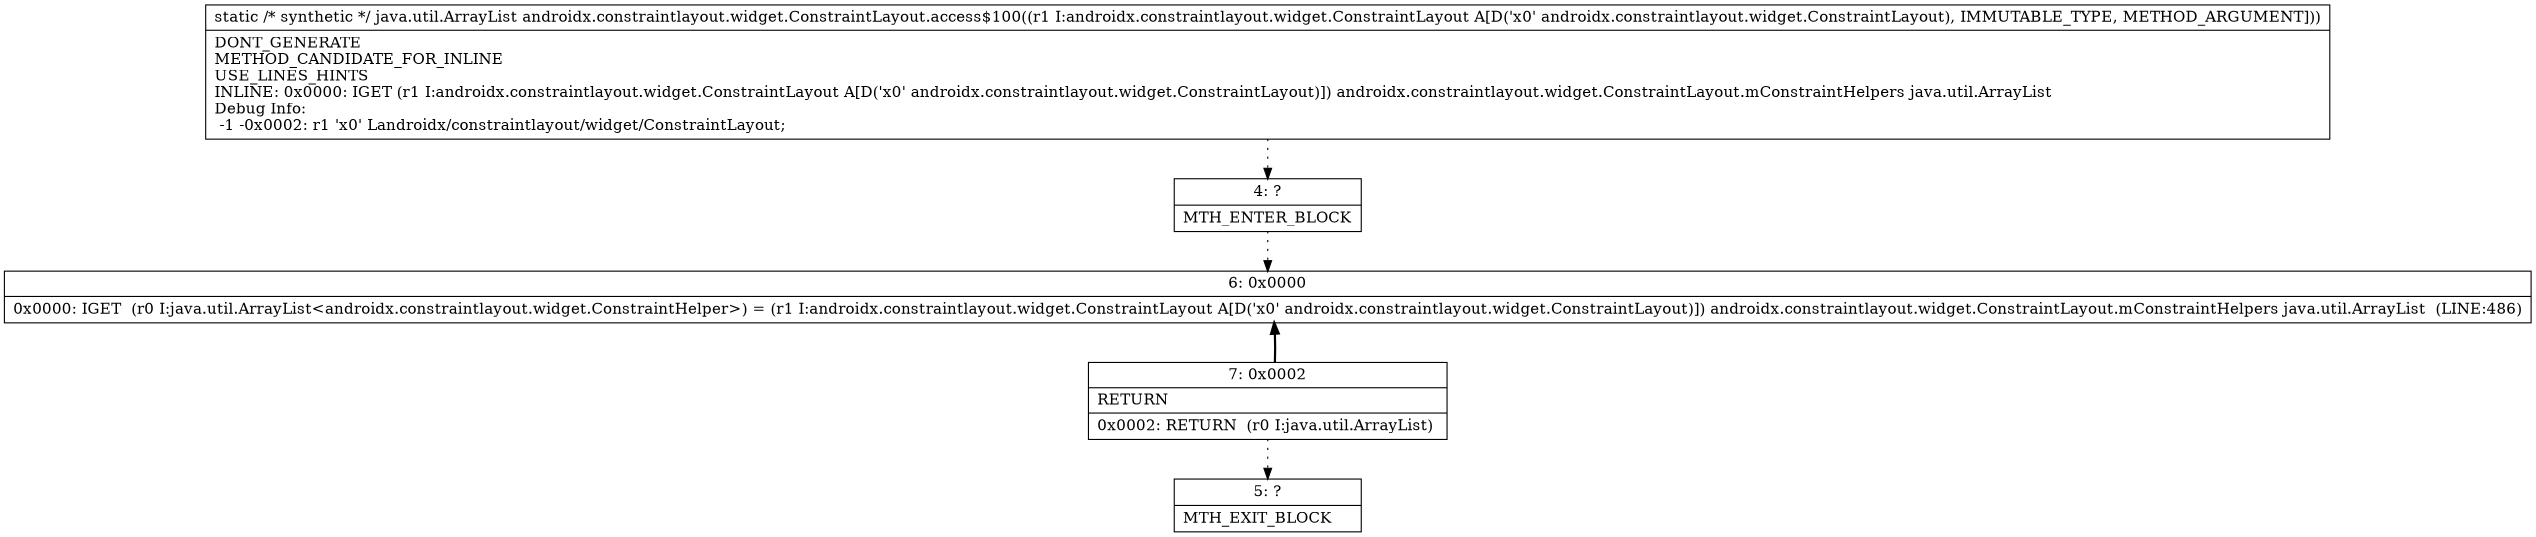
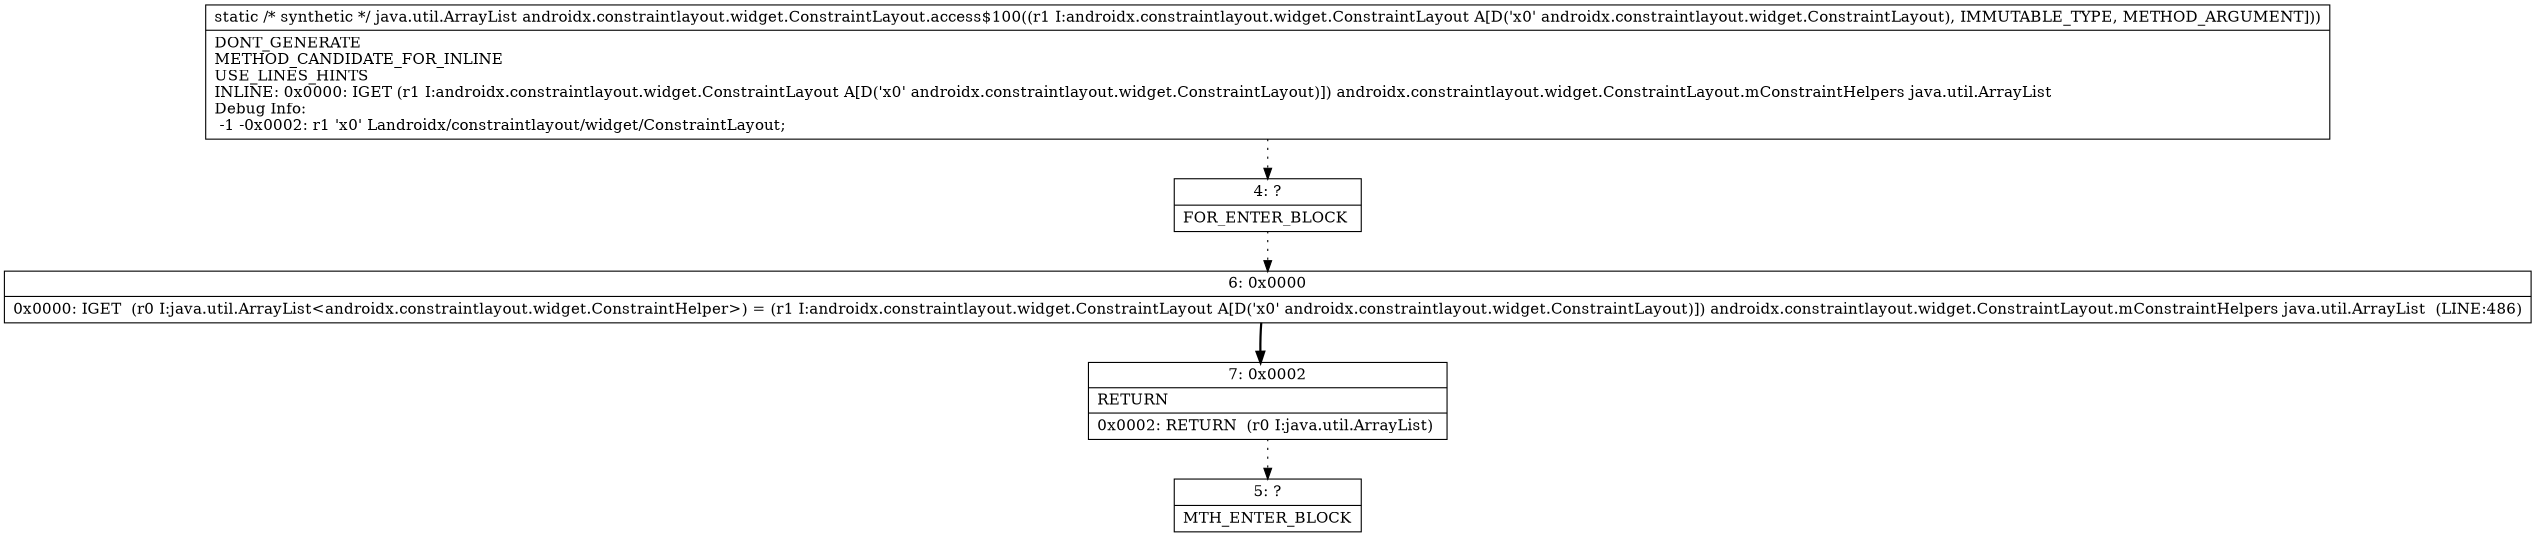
node "4: ?": text "MTH_ENTER_BLOCK" -> "FOR_ENTER_BLOCK"
edge "7: 0x0002" -> "6: 0x0000": reversed
node "5: ?": text "MTH_EXIT_BLOCK" -> "MTH_ENTER_BLOCK"
